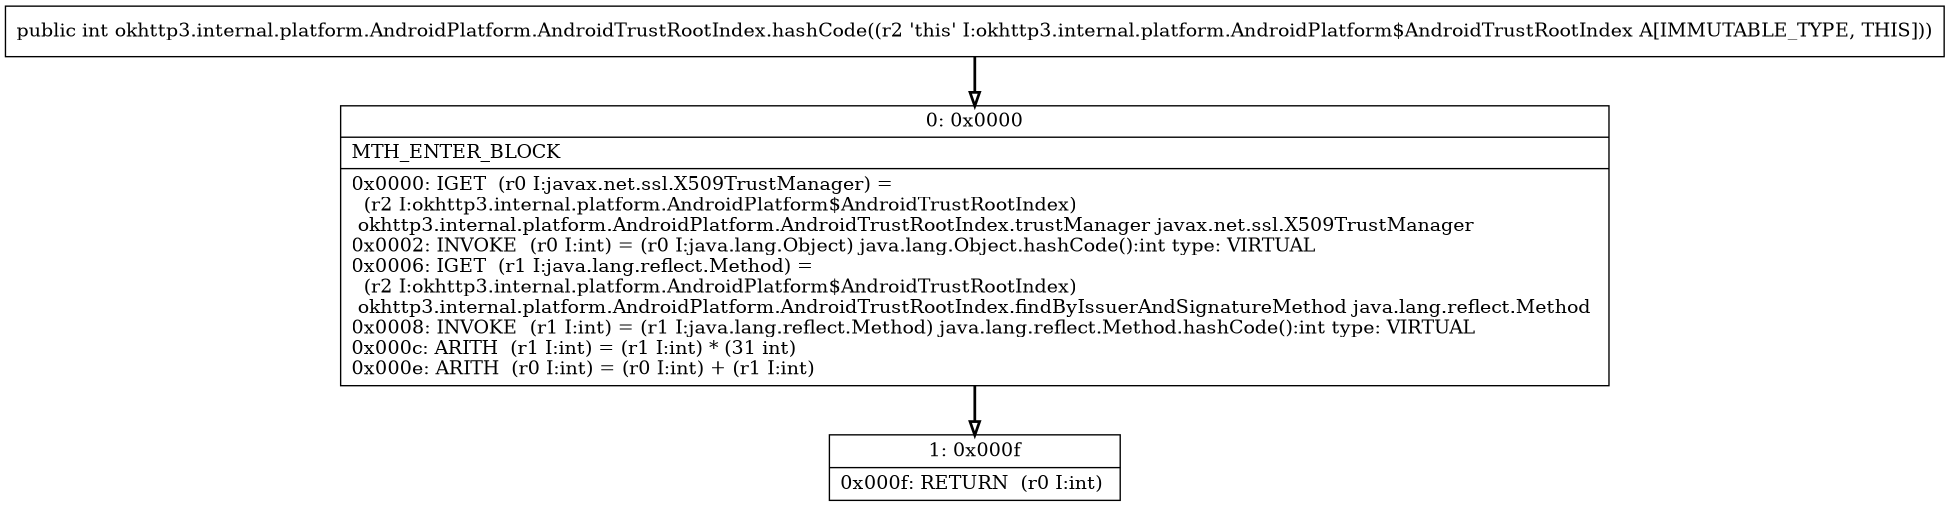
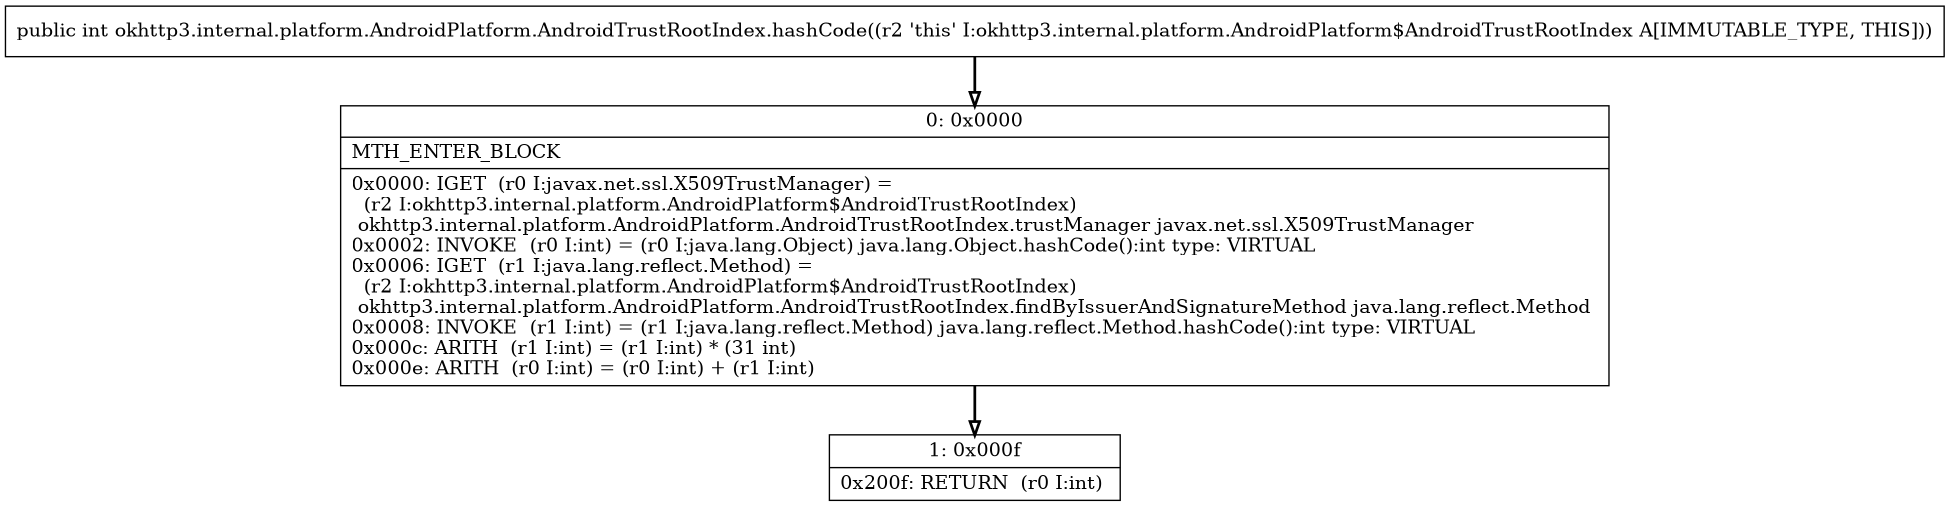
node "1: 0x000f": text "0x000f: RETURN  (r0 I:int)" -> "0x200f: RETURN  (r0 I:int)"
